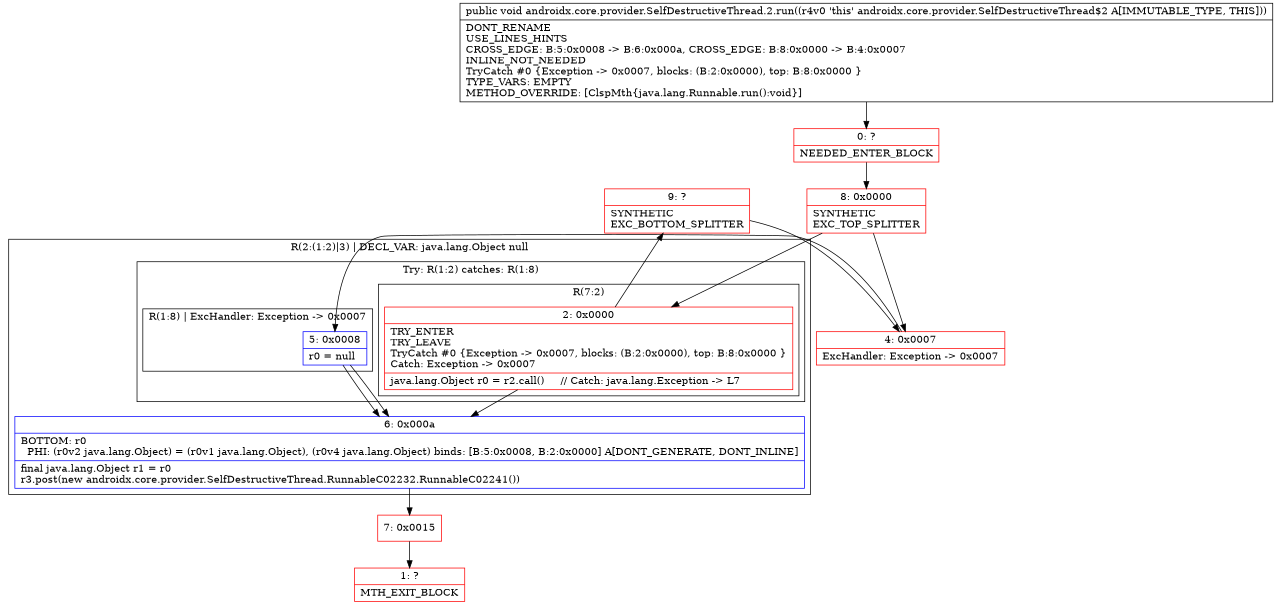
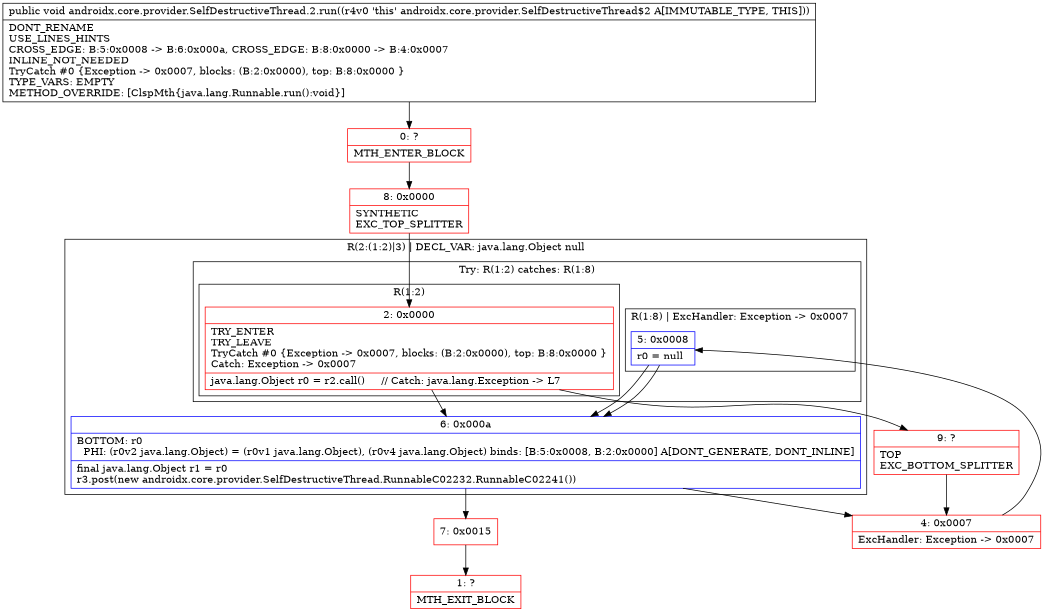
node "0: ?": text "NEEDED_ENTER_BLOCK" -> "MTH_ENTER_BLOCK"
node "9: ?": text "SYNTHETIC" -> "TOP"
edge "8: 0x0000" -> "4: 0x0007": now "6: 0x000a" -> "4: 0x0007"
cluster "R(7:2)": label "R(7:2)" -> "R(1:2)"
